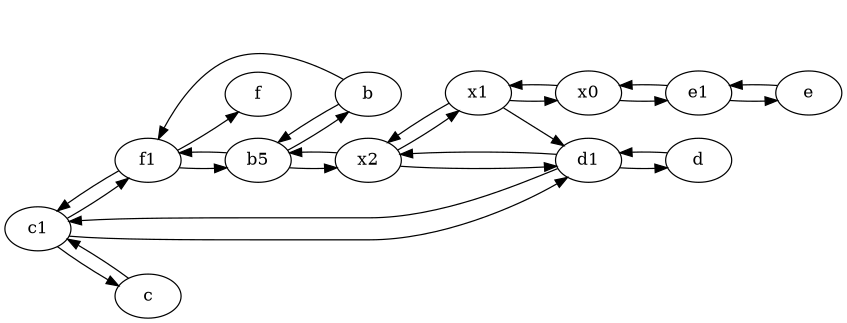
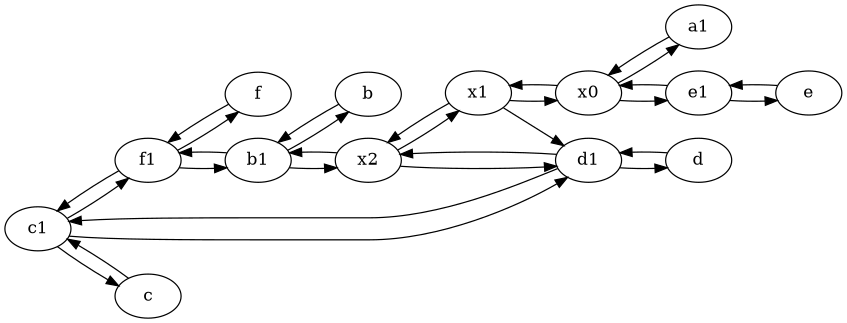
node "a1": added
edge "b" -> "f1": now "f" -> "f1"
node "b5": label "b5" -> "b1"
